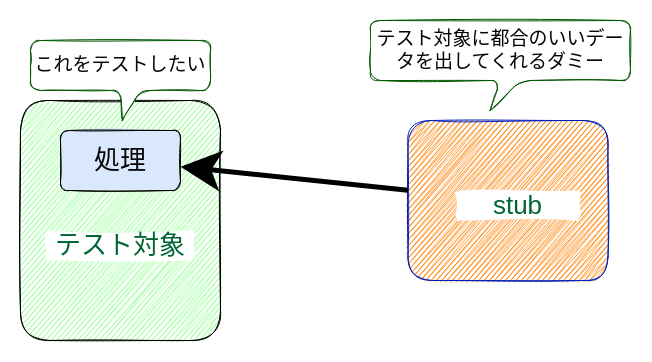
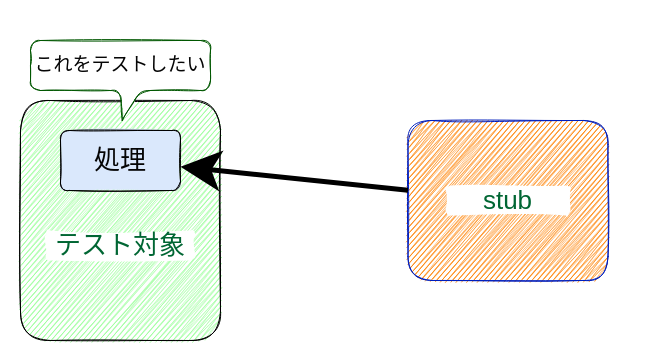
node "テスト対象に都合のいいデータを出してくれるダミー": removed
node "stub": moved (518, 206) -> (508, 201)
